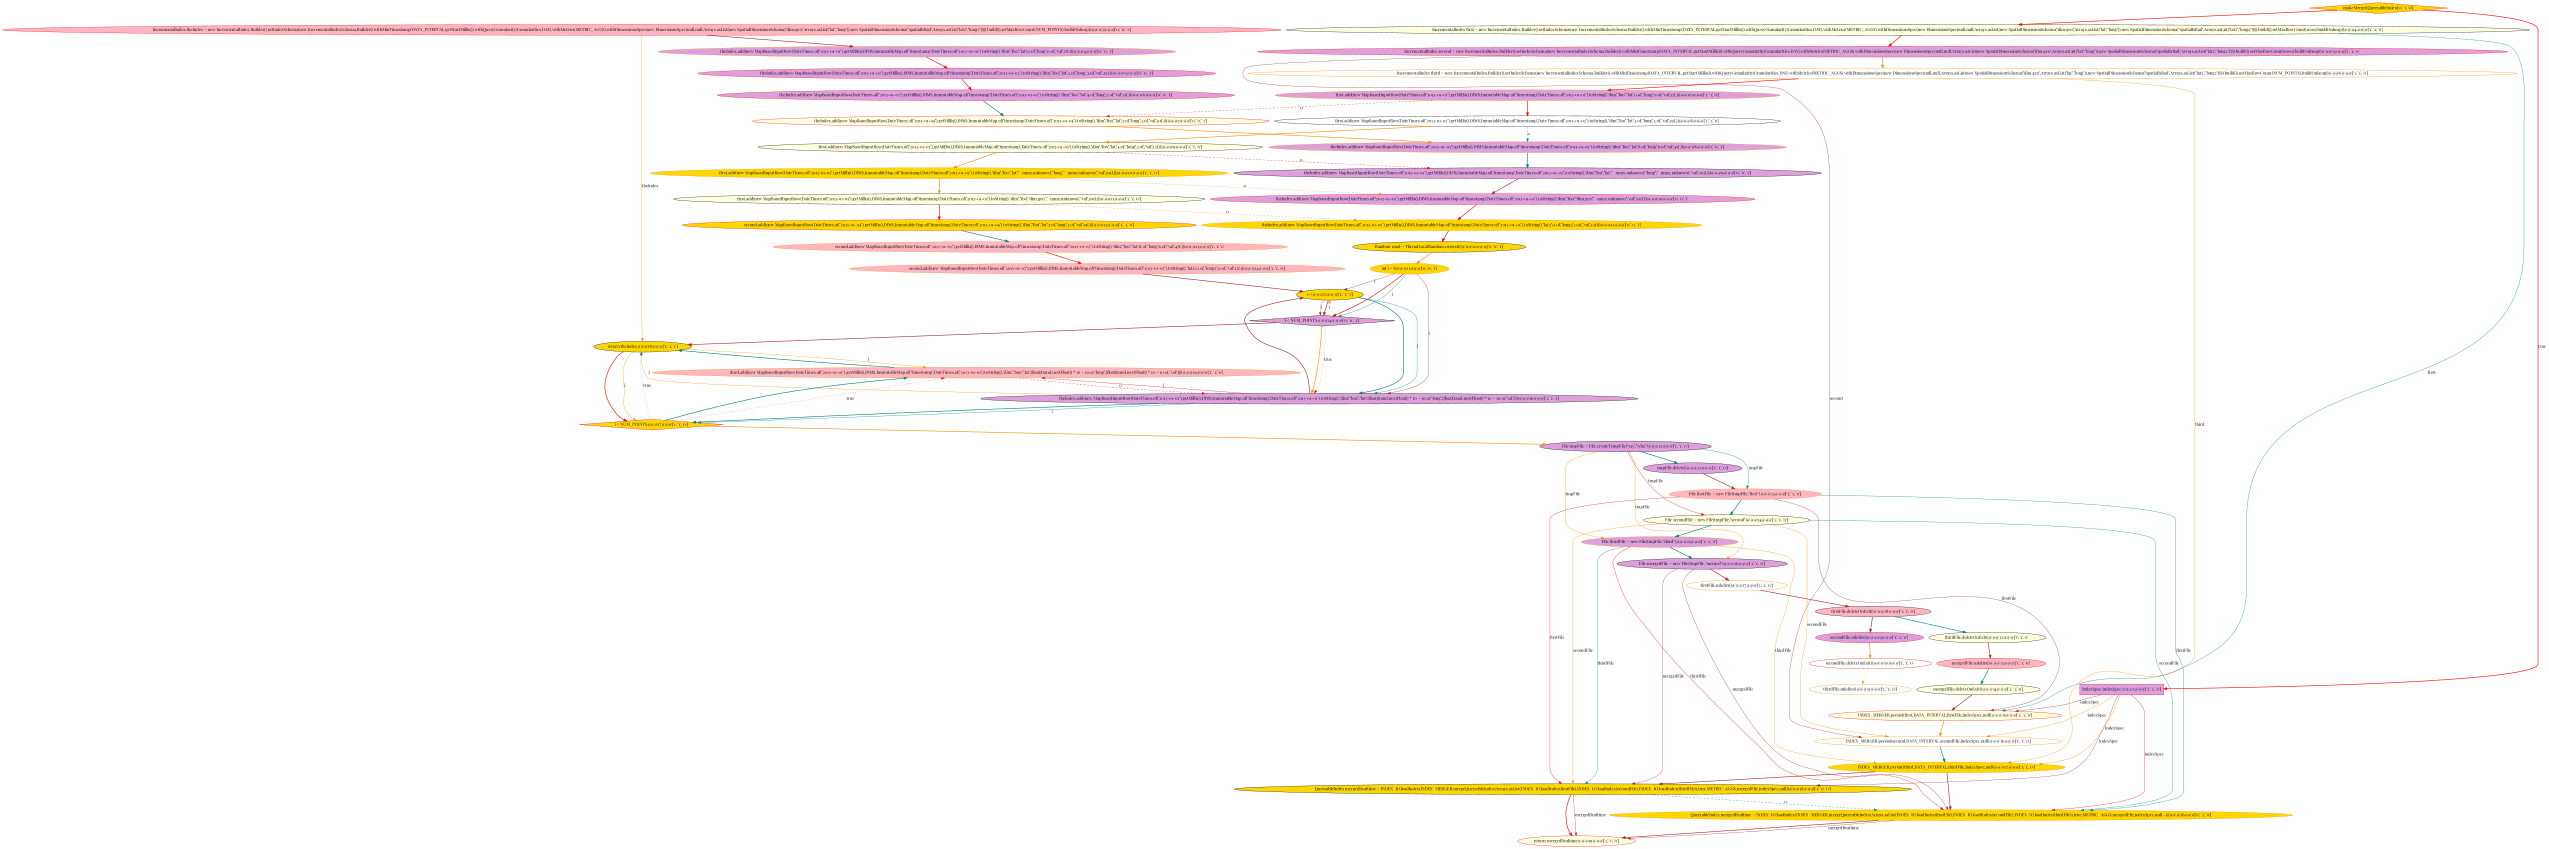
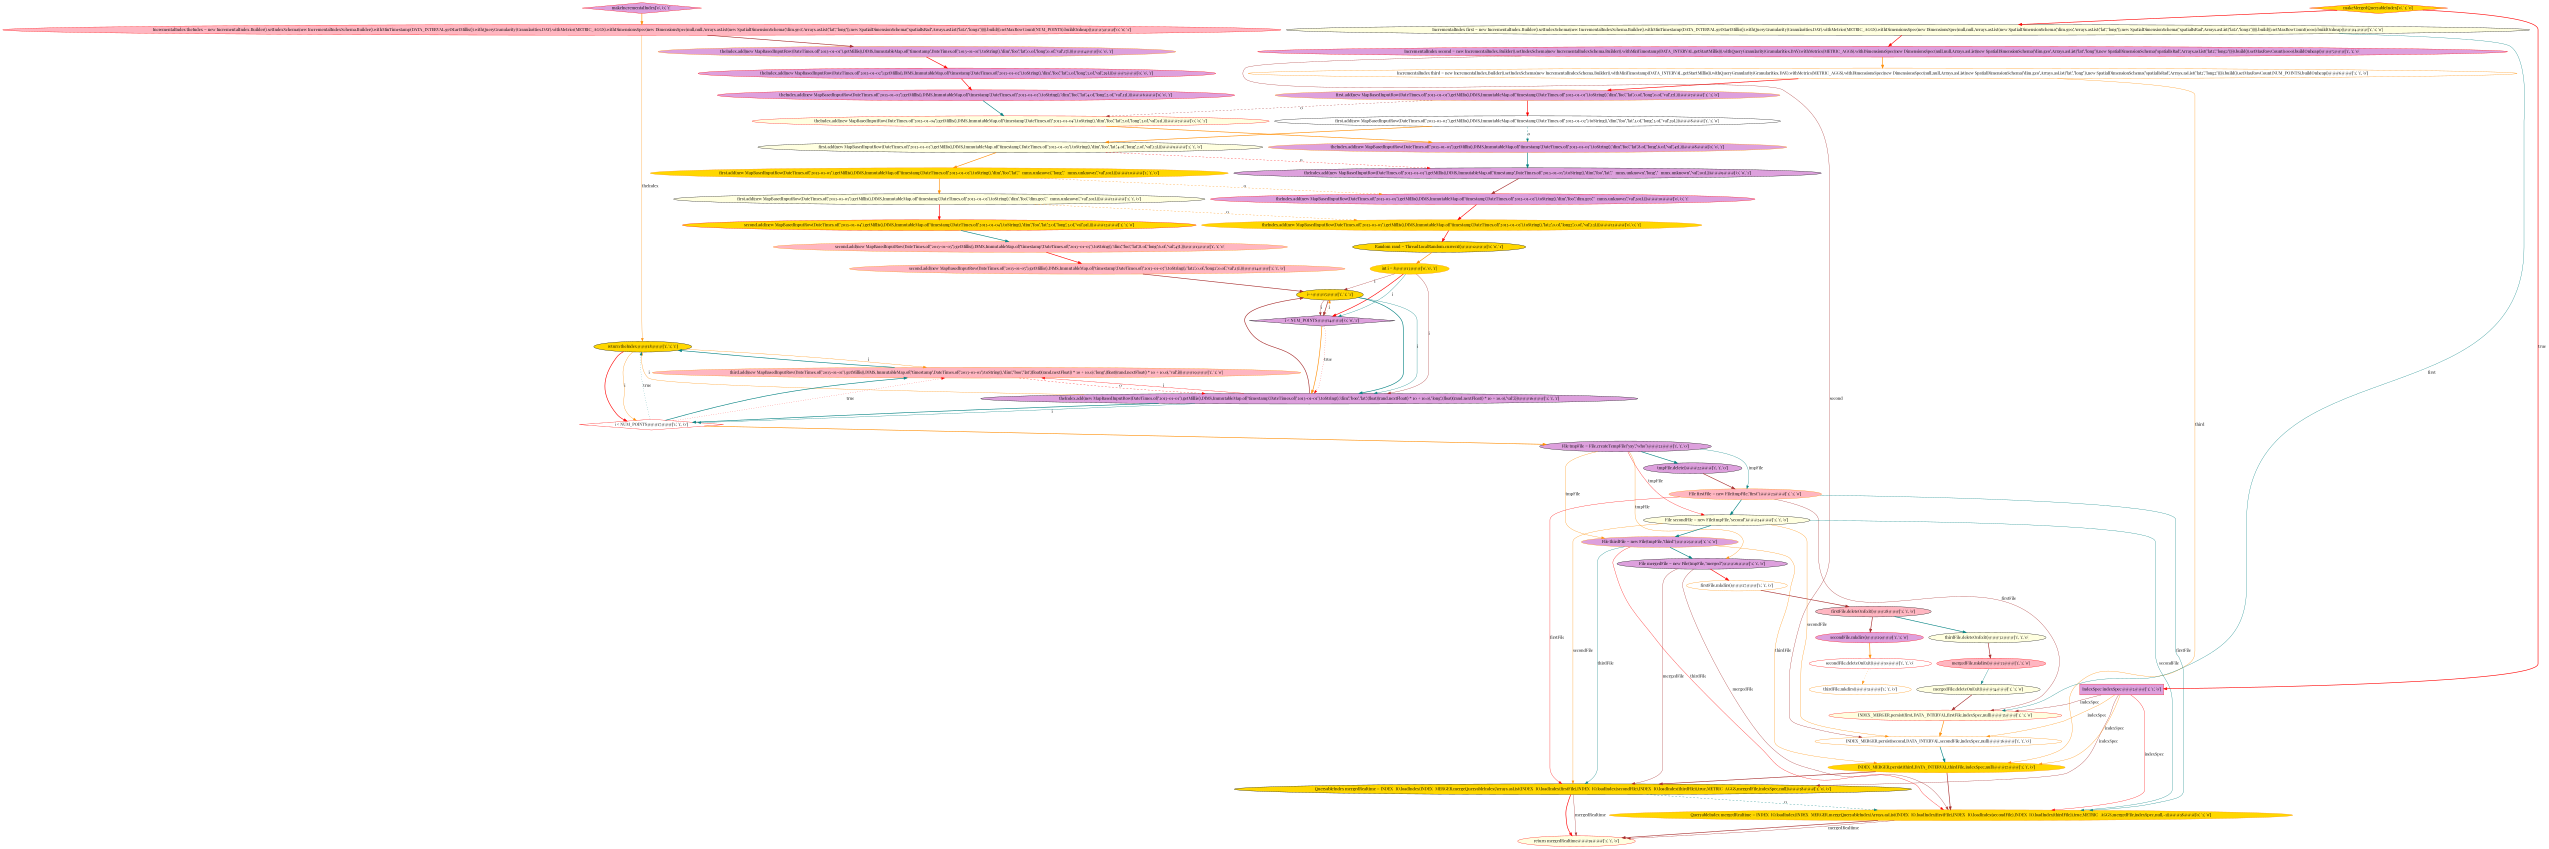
node "makeIncrementalIndex['0', '0', '1']": added
edge "i < NUM_POINTS@@@14@@@['0', '0', '1']" -> "return theIndex@@@18@@@['1', '1', '1']": removed
node "i < NUM_POINTS@@@17@@@['1', '1', '0']": fillcolor gold -> white
edge "mergedFile.mkdirs()@@@33@@@['1', '1', '0']" -> "mergedFile.deleteOnExit()@@@34@@@['1', '1', '0']": style bold -> solid
